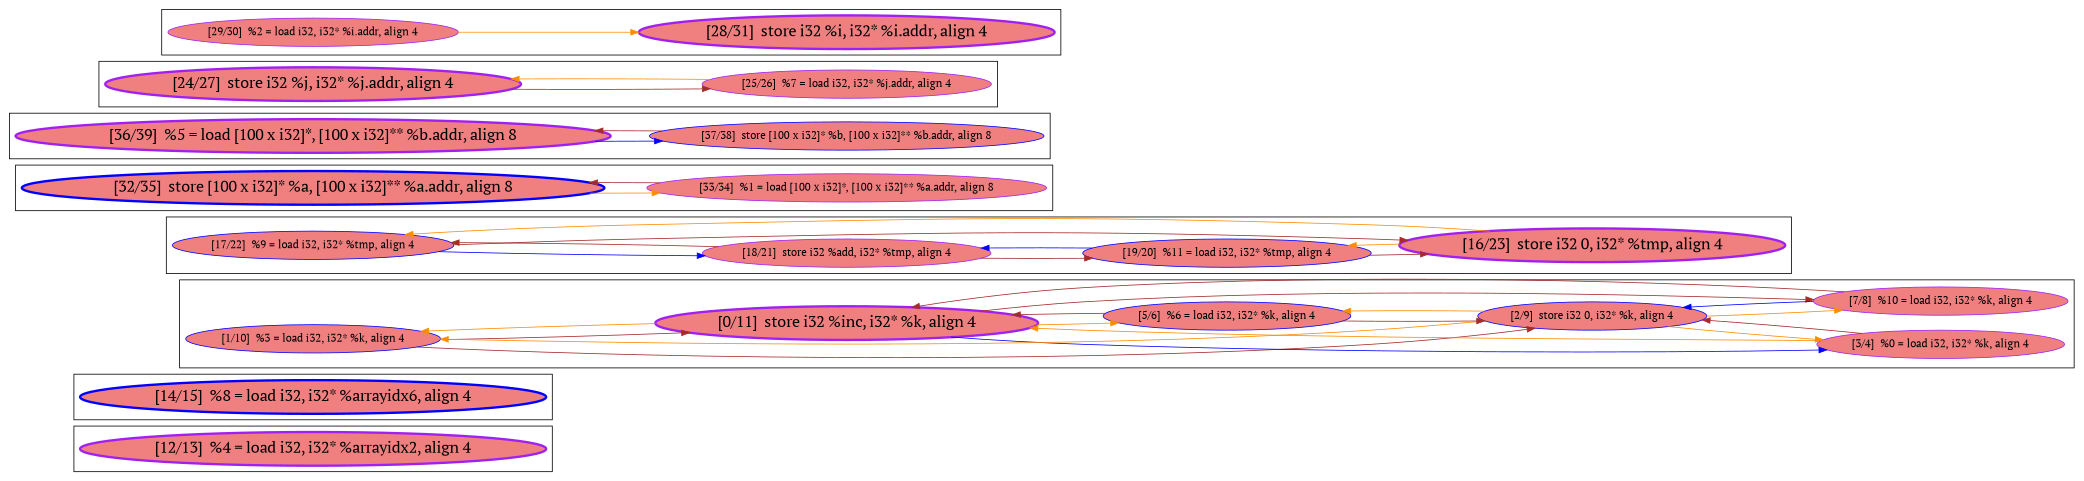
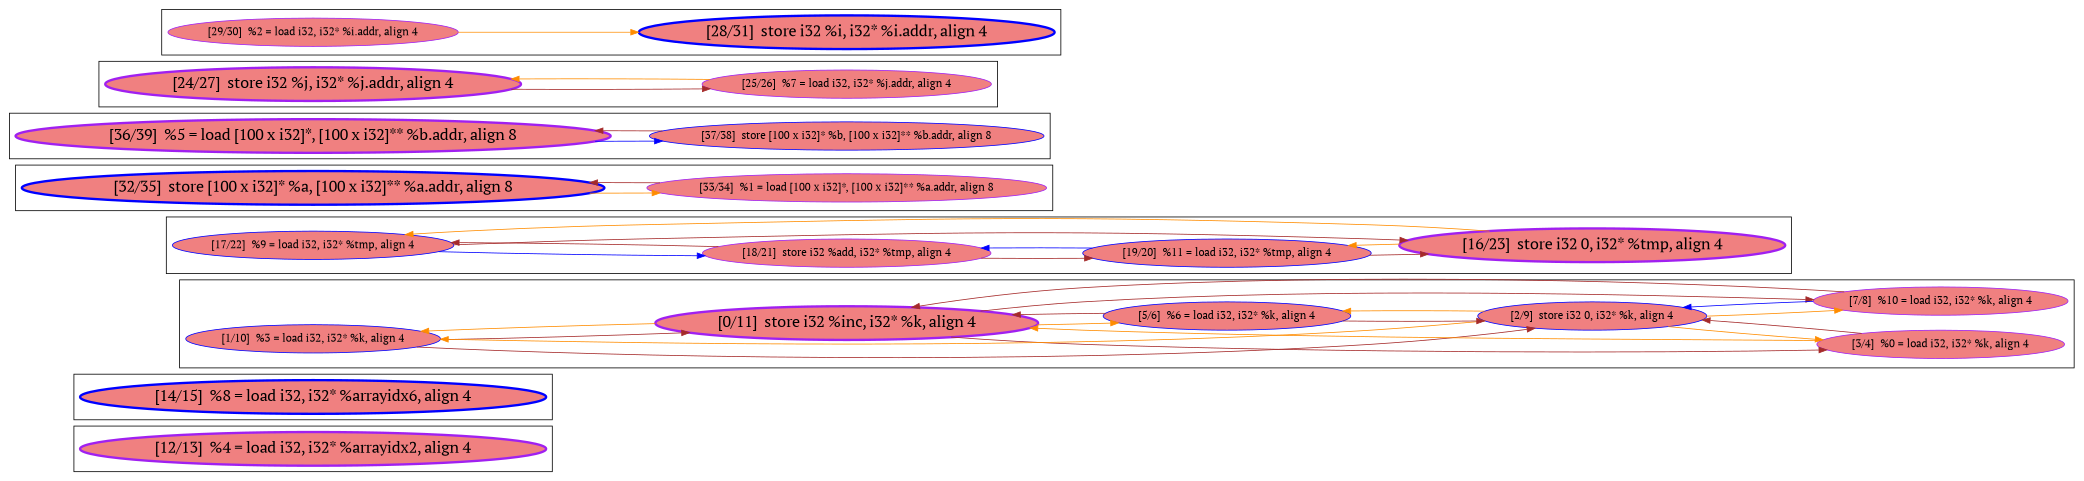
node "[28/31]  store i32 %i, i32* %i.addr, align 4": color purple -> blue
edge "[0/11]  store i32 %inc, i32* %k, align 4" -> "[3/4]  %0 = load i32, i32* %k, align 4": color blue -> brown
